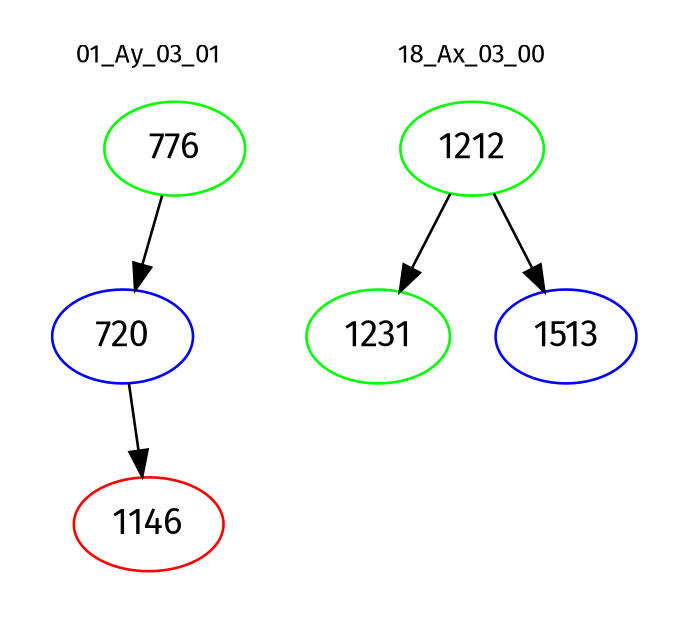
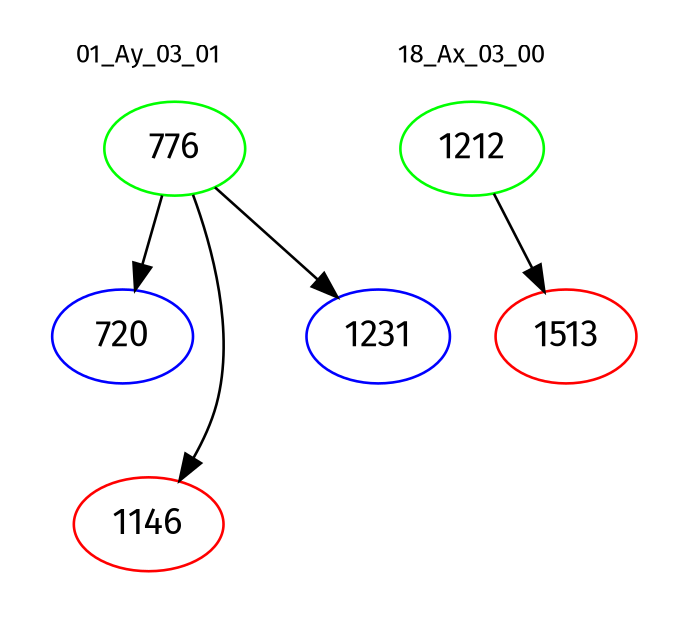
edge "1212" -> "1231": now "776" -> "1231"
node "1231": color green -> blue
node "1513": color blue -> red
edge "720" -> "1146": now "776" -> "1146"
